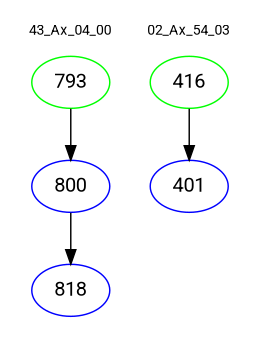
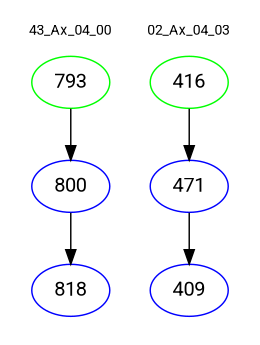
cluster "02_Ax_54_03": label "02_Ax_54_03" -> "02_Ax_04_03"
node "401": label "401" -> "471"
node "409": added
